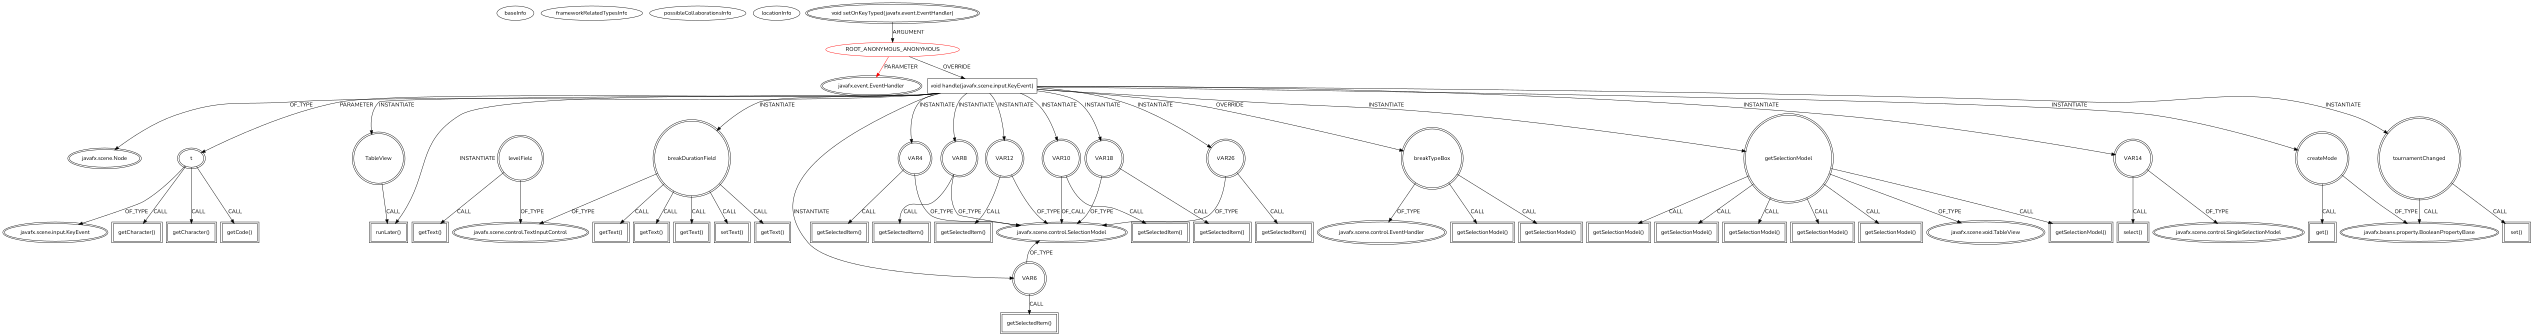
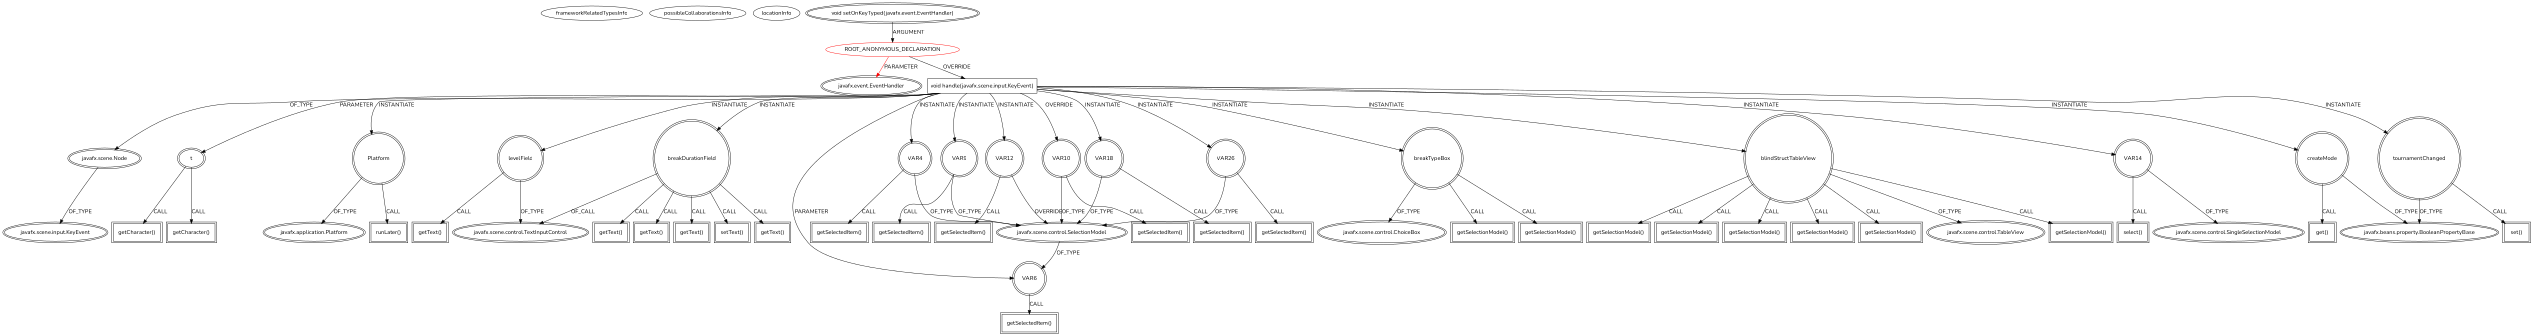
node "baseInfo": removed
node "ROOT_ANONYMOUS_ANONYMOUS": label "ROOT_ANONYMOUS_ANONYMOUS" -> "ROOT_ANONYMOUS_DECLARATION"
edge "void handle(javafx.scene.input.KeyEvent)" -> "runLater()": now "void handle(javafx.scene.input.KeyEvent)" -> "levelField"
edge "void handle(javafx.scene.input.KeyEvent)" -> "VAR10": label "INSTANTIATE" -> "OVERRIDE"
edge "void handle(javafx.scene.input.KeyEvent)" -> "breakTypeBox": label "OVERRIDE" -> "INSTANTIATE"
node "TableView": label "TableView" -> "Platform"
node "VAR8": label "VAR8" -> "VAR9"
node "getSelectionModel": label "getSelectionModel" -> "blindStructTableView"
edge "t" -> "javafx.scene.input.KeyEvent": now "javafx.scene.Node" -> "javafx.scene.input.KeyEvent"
edge "breakDurationField" -> "javafx.scene.control.TextInputControl": label "OF_TYPE" -> "OF_CALL"
edge "void handle(javafx.scene.input.KeyEvent)" -> "VAR6": label "INSTANTIATE" -> "PARAMETER"
edge "VAR12" -> "javafx.scene.control.SelectionModel": label "OF_TYPE" -> "OVERRIDE"
edge "VAR10" -> "javafx.scene.control.SelectionModel": label "OF_CALL" -> "OF_TYPE"
edge "tournamentChanged" -> "javafx.beans.property.BooleanPropertyBase": label "CALL" -> "OF_TYPE"
node "getCode()": removed
node "javafx.application.Platform": added
node "javafx.scene.control.EventHandler": label "javafx.scene.control.EventHandler" -> "javafx.scene.control.ChoiceBox"
node "javafx.scene.void.TableView": label "javafx.scene.void.TableView" -> "javafx.scene.control.TableView"
edge "VAR6" -> "javafx.scene.control.SelectionModel": reversed
